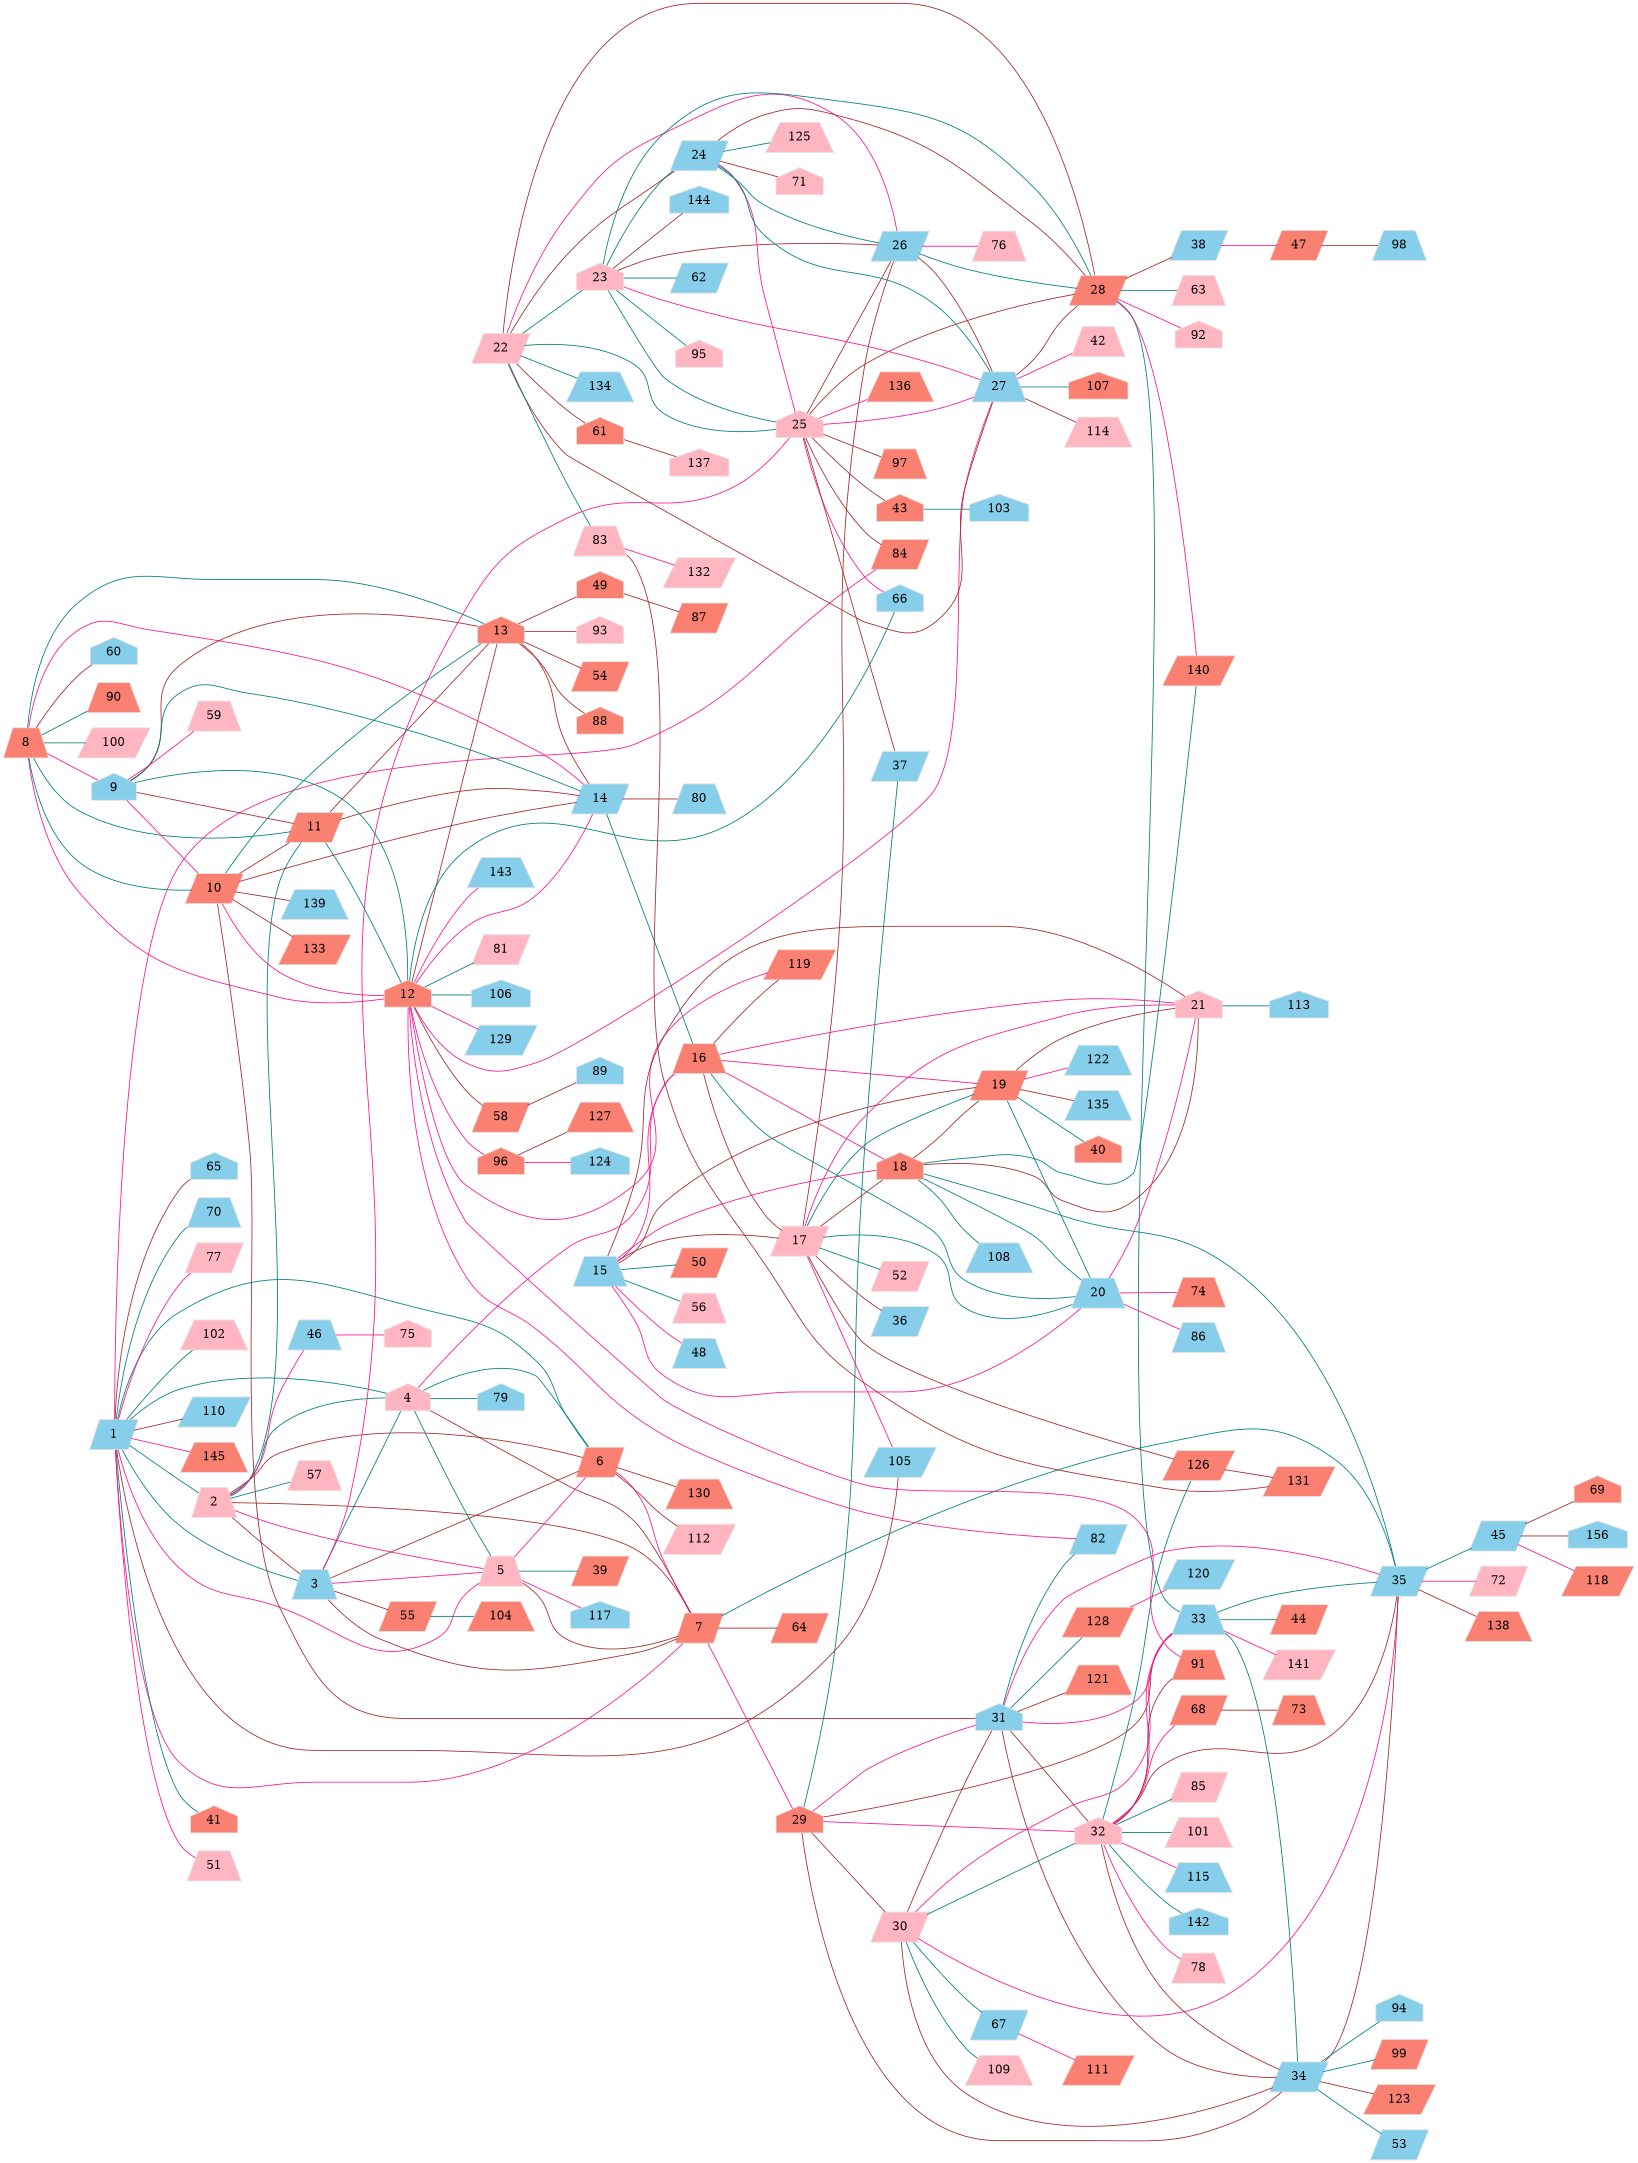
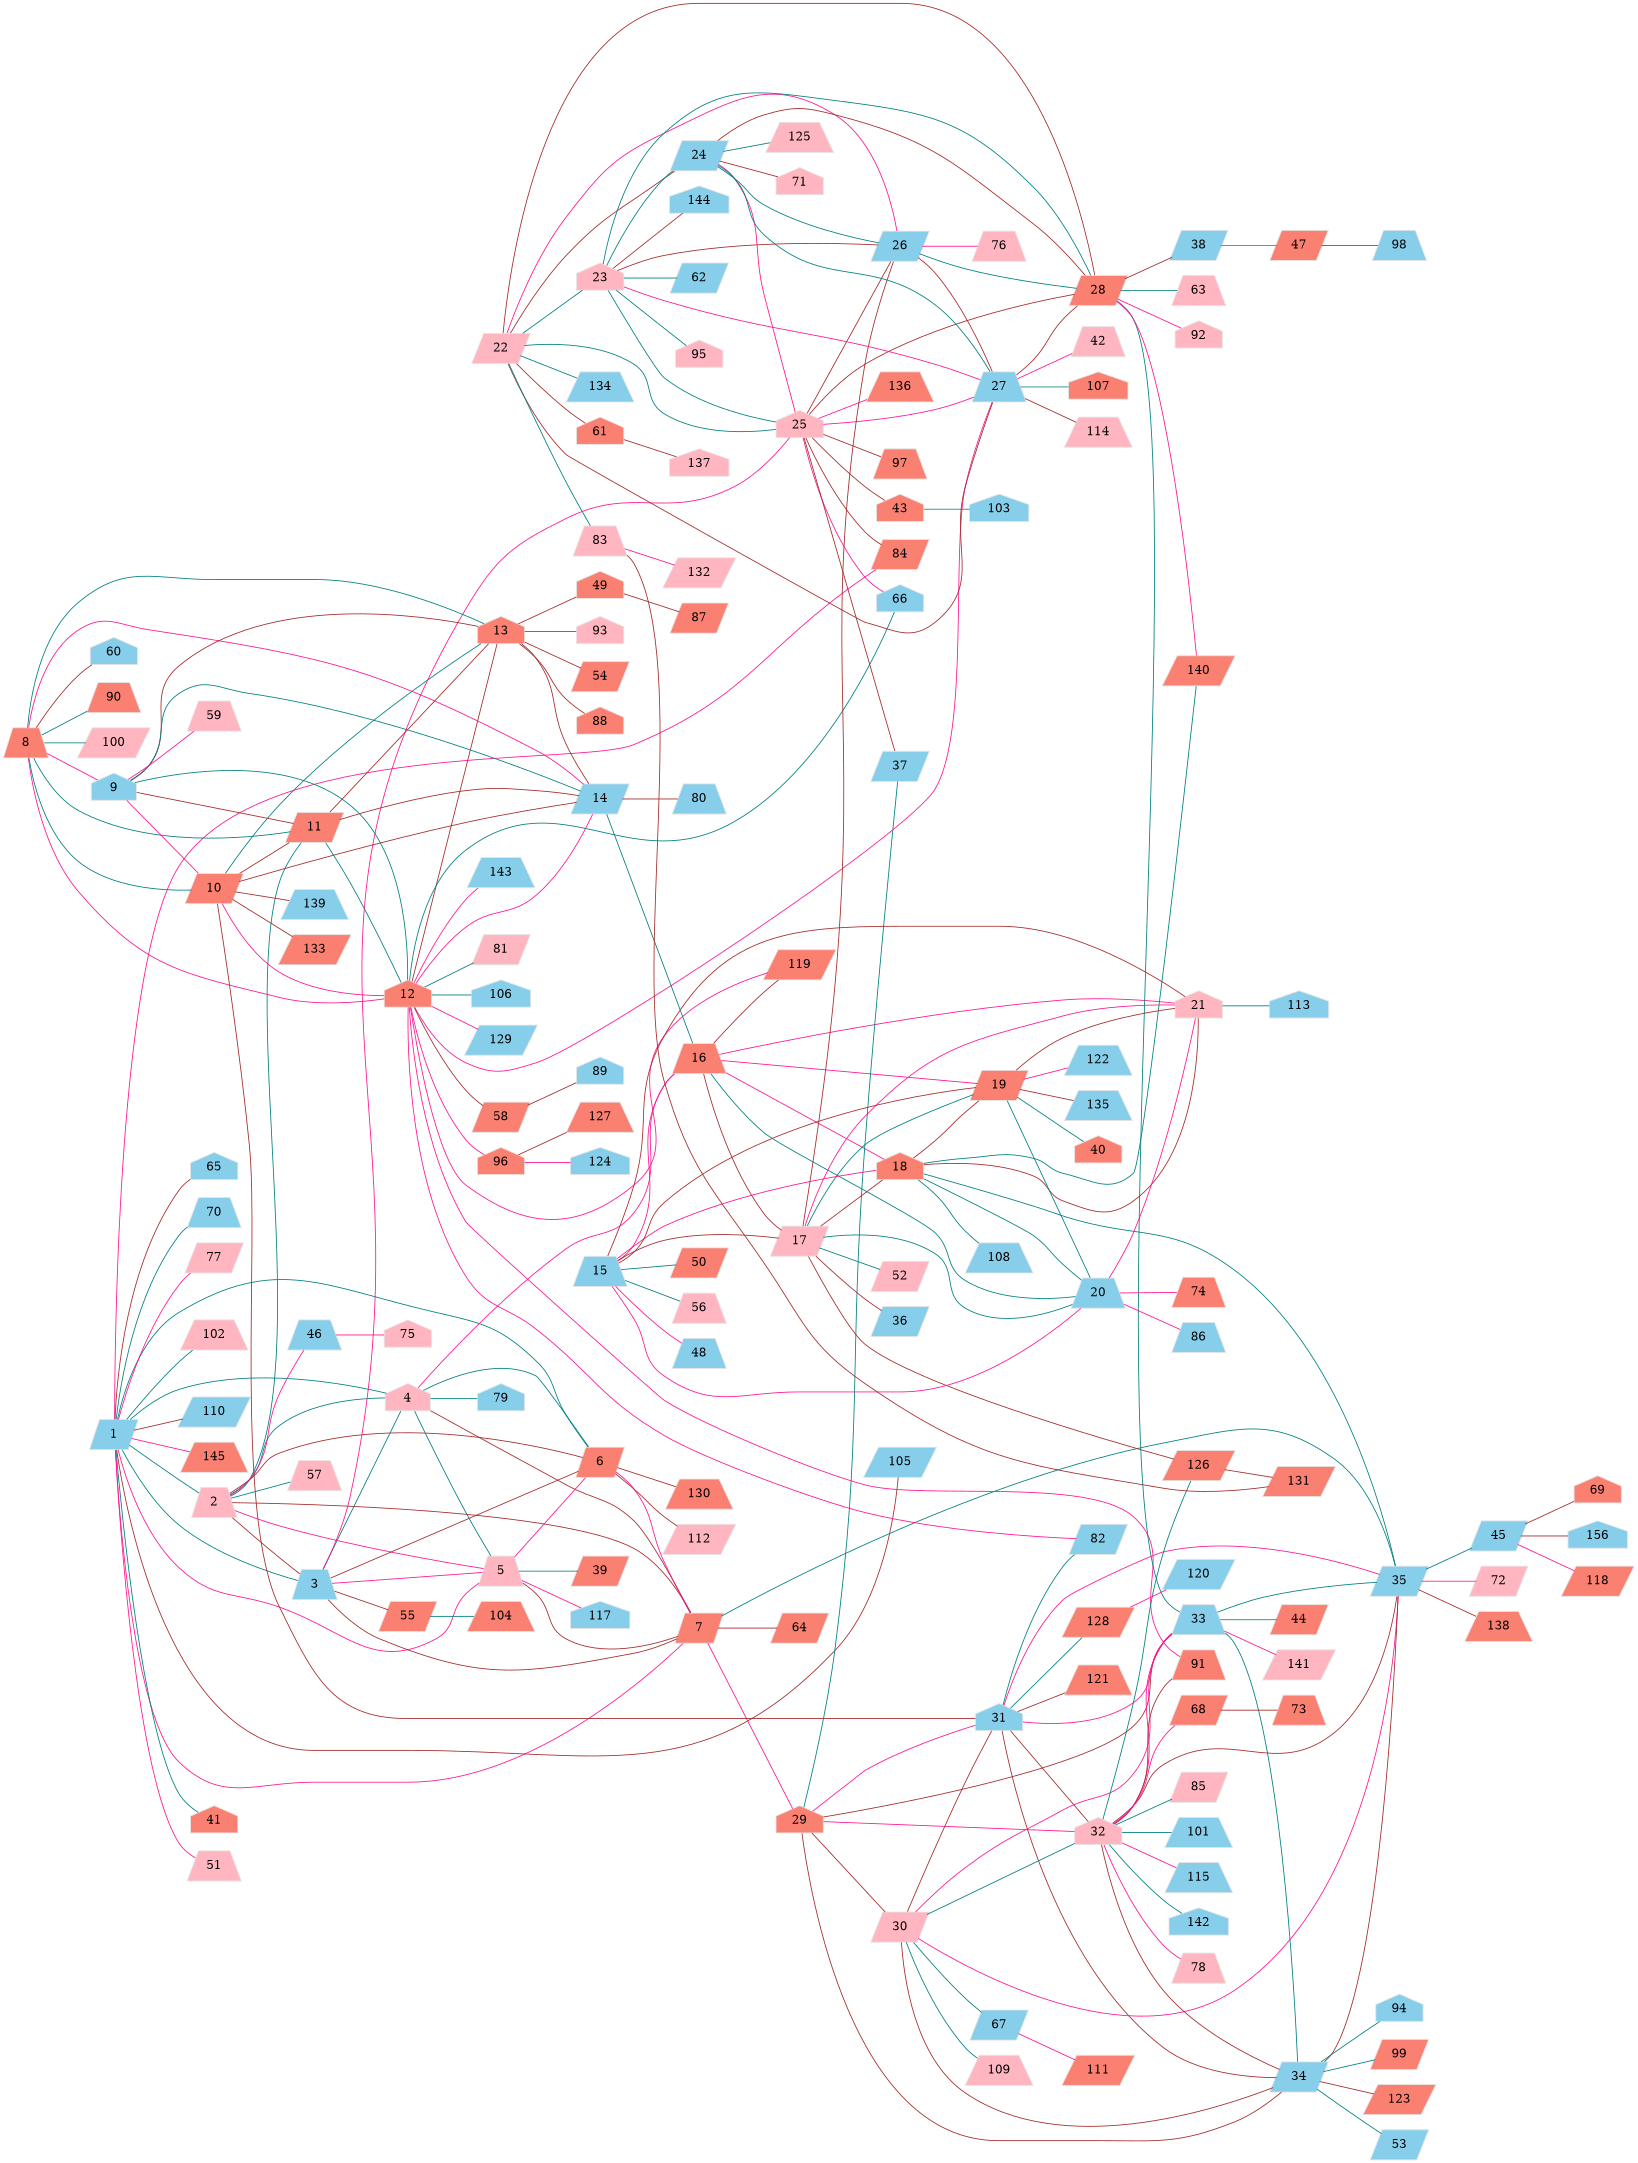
edge "17" -- "105": removed
node "101": fillcolor lightpink -> skyblue
